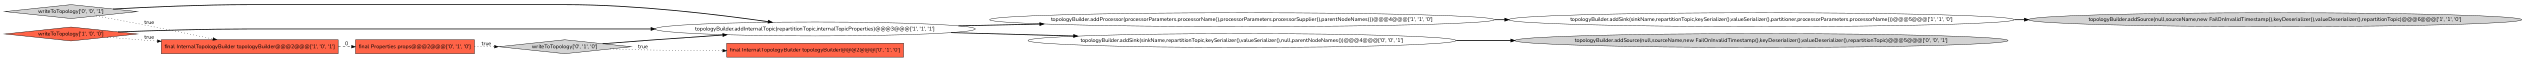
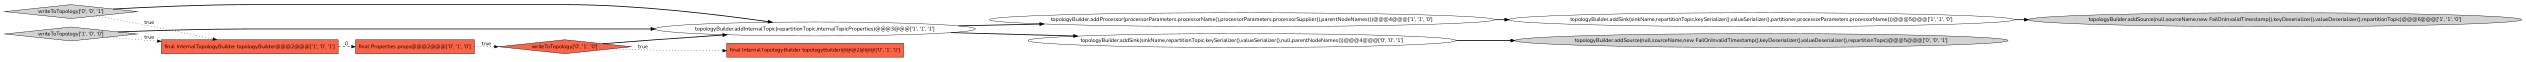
node "writeToTopology['1', '0', '0']": fillcolor tomato -> lightgray
node "writeToTopology['0', '1', '0']": fillcolor lightgray -> tomato
